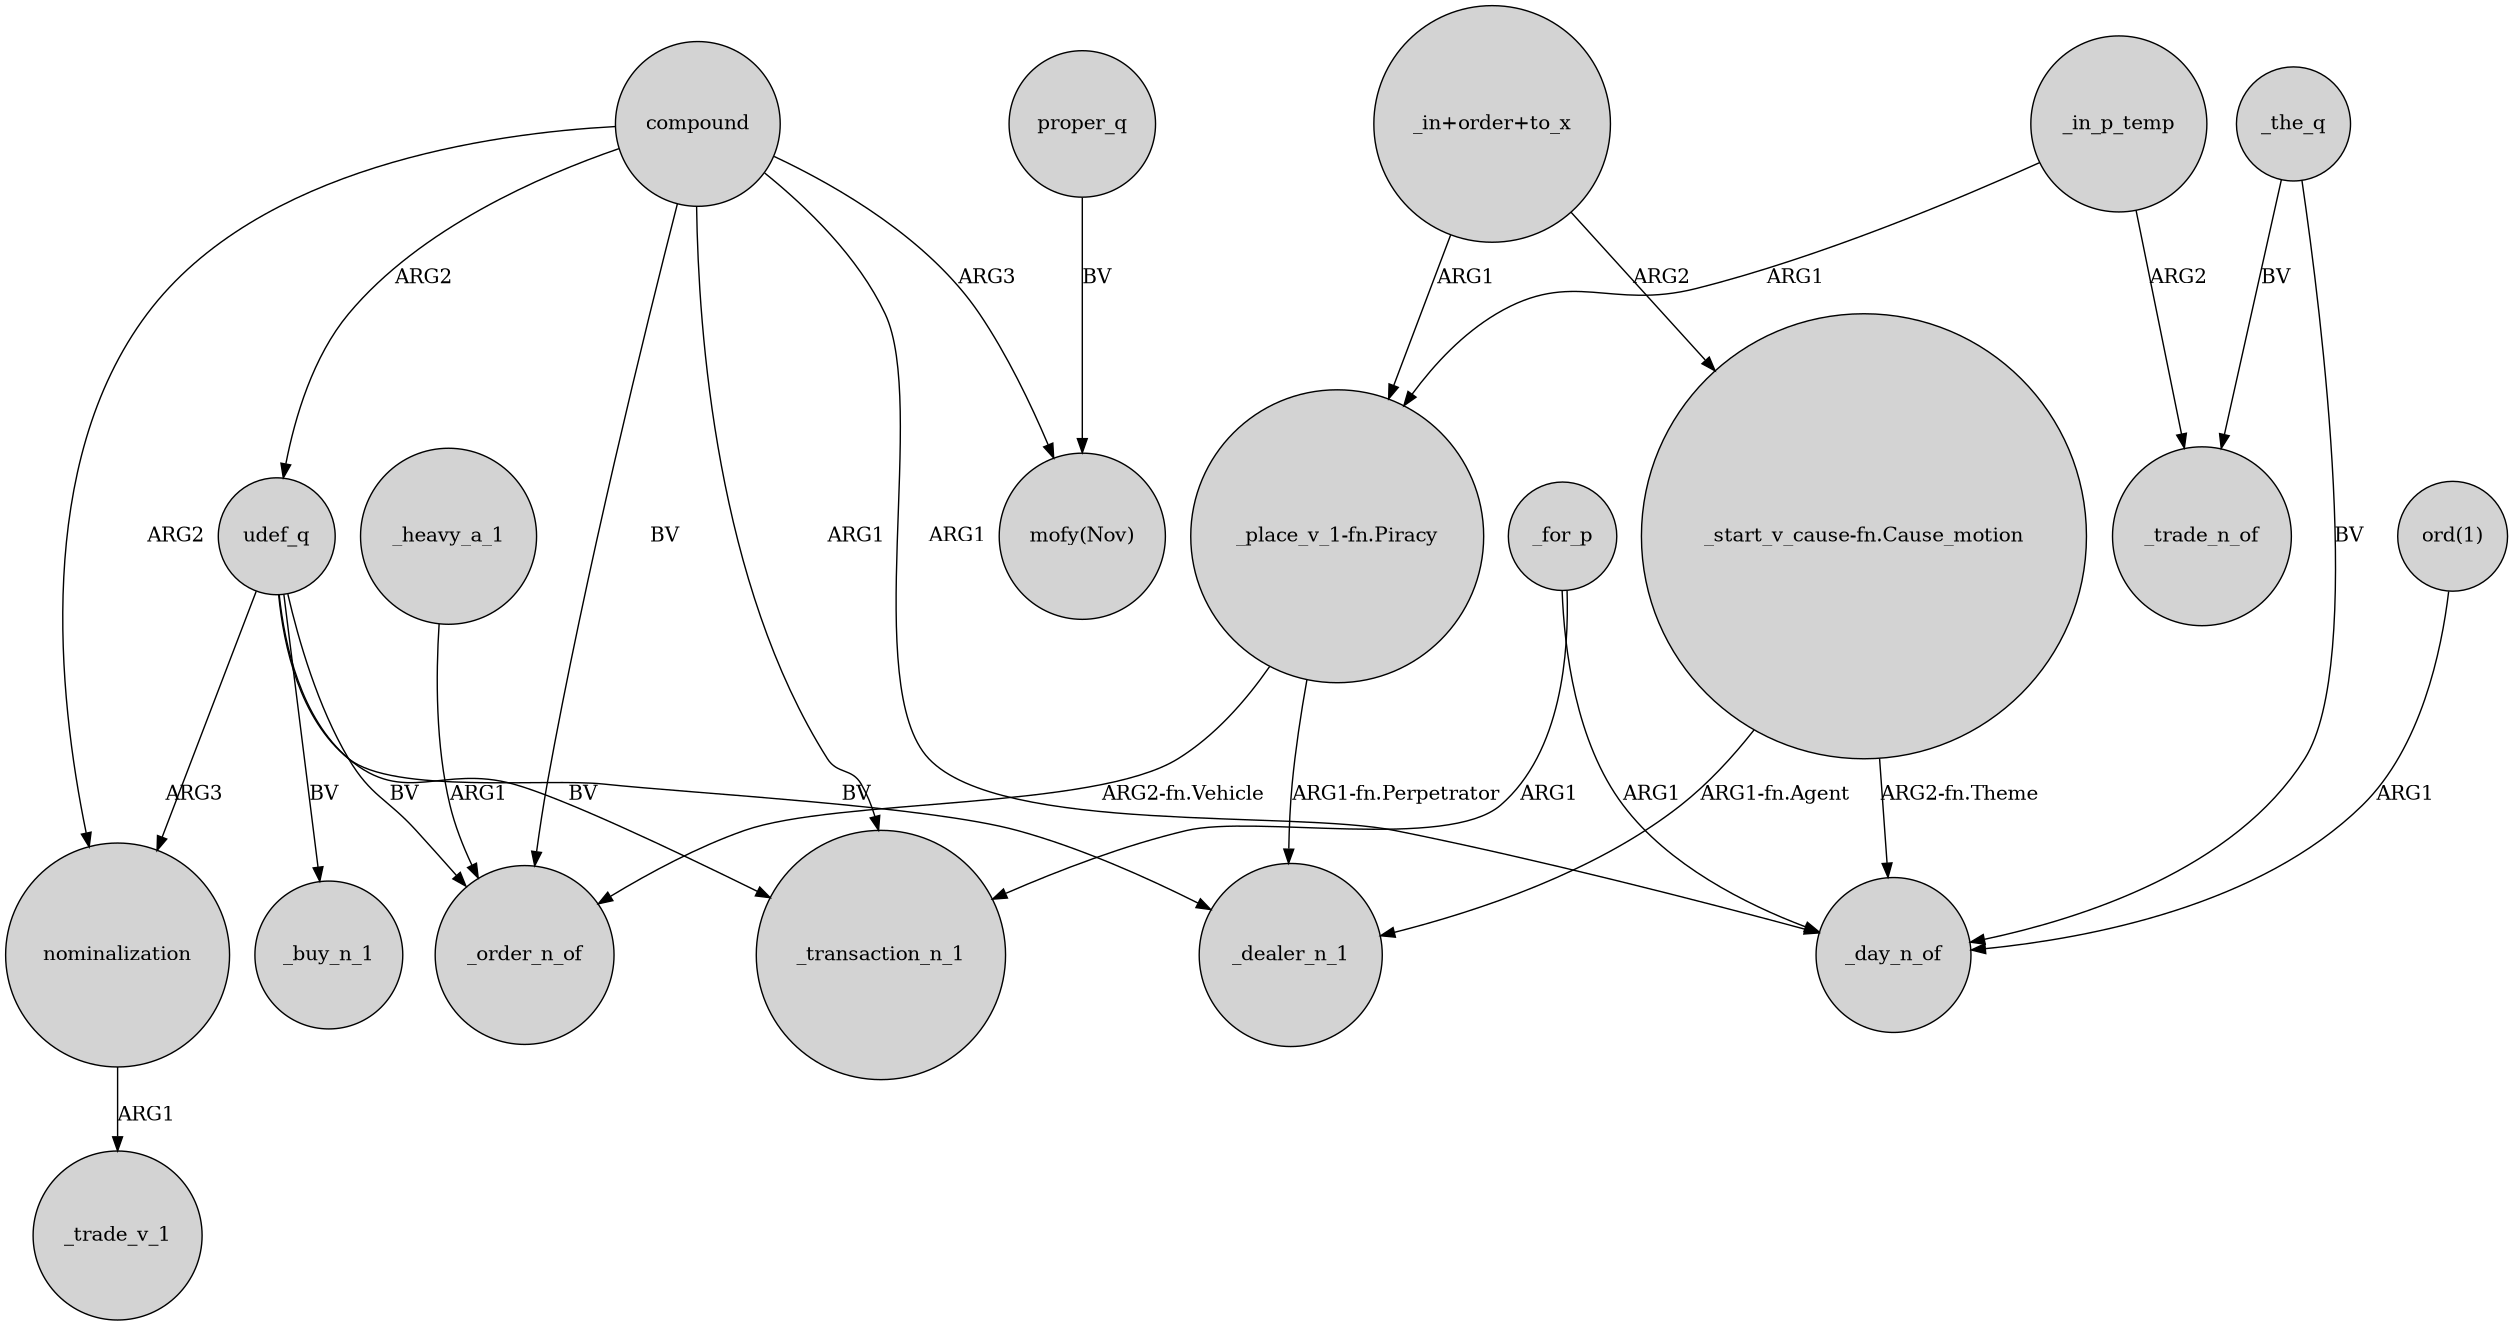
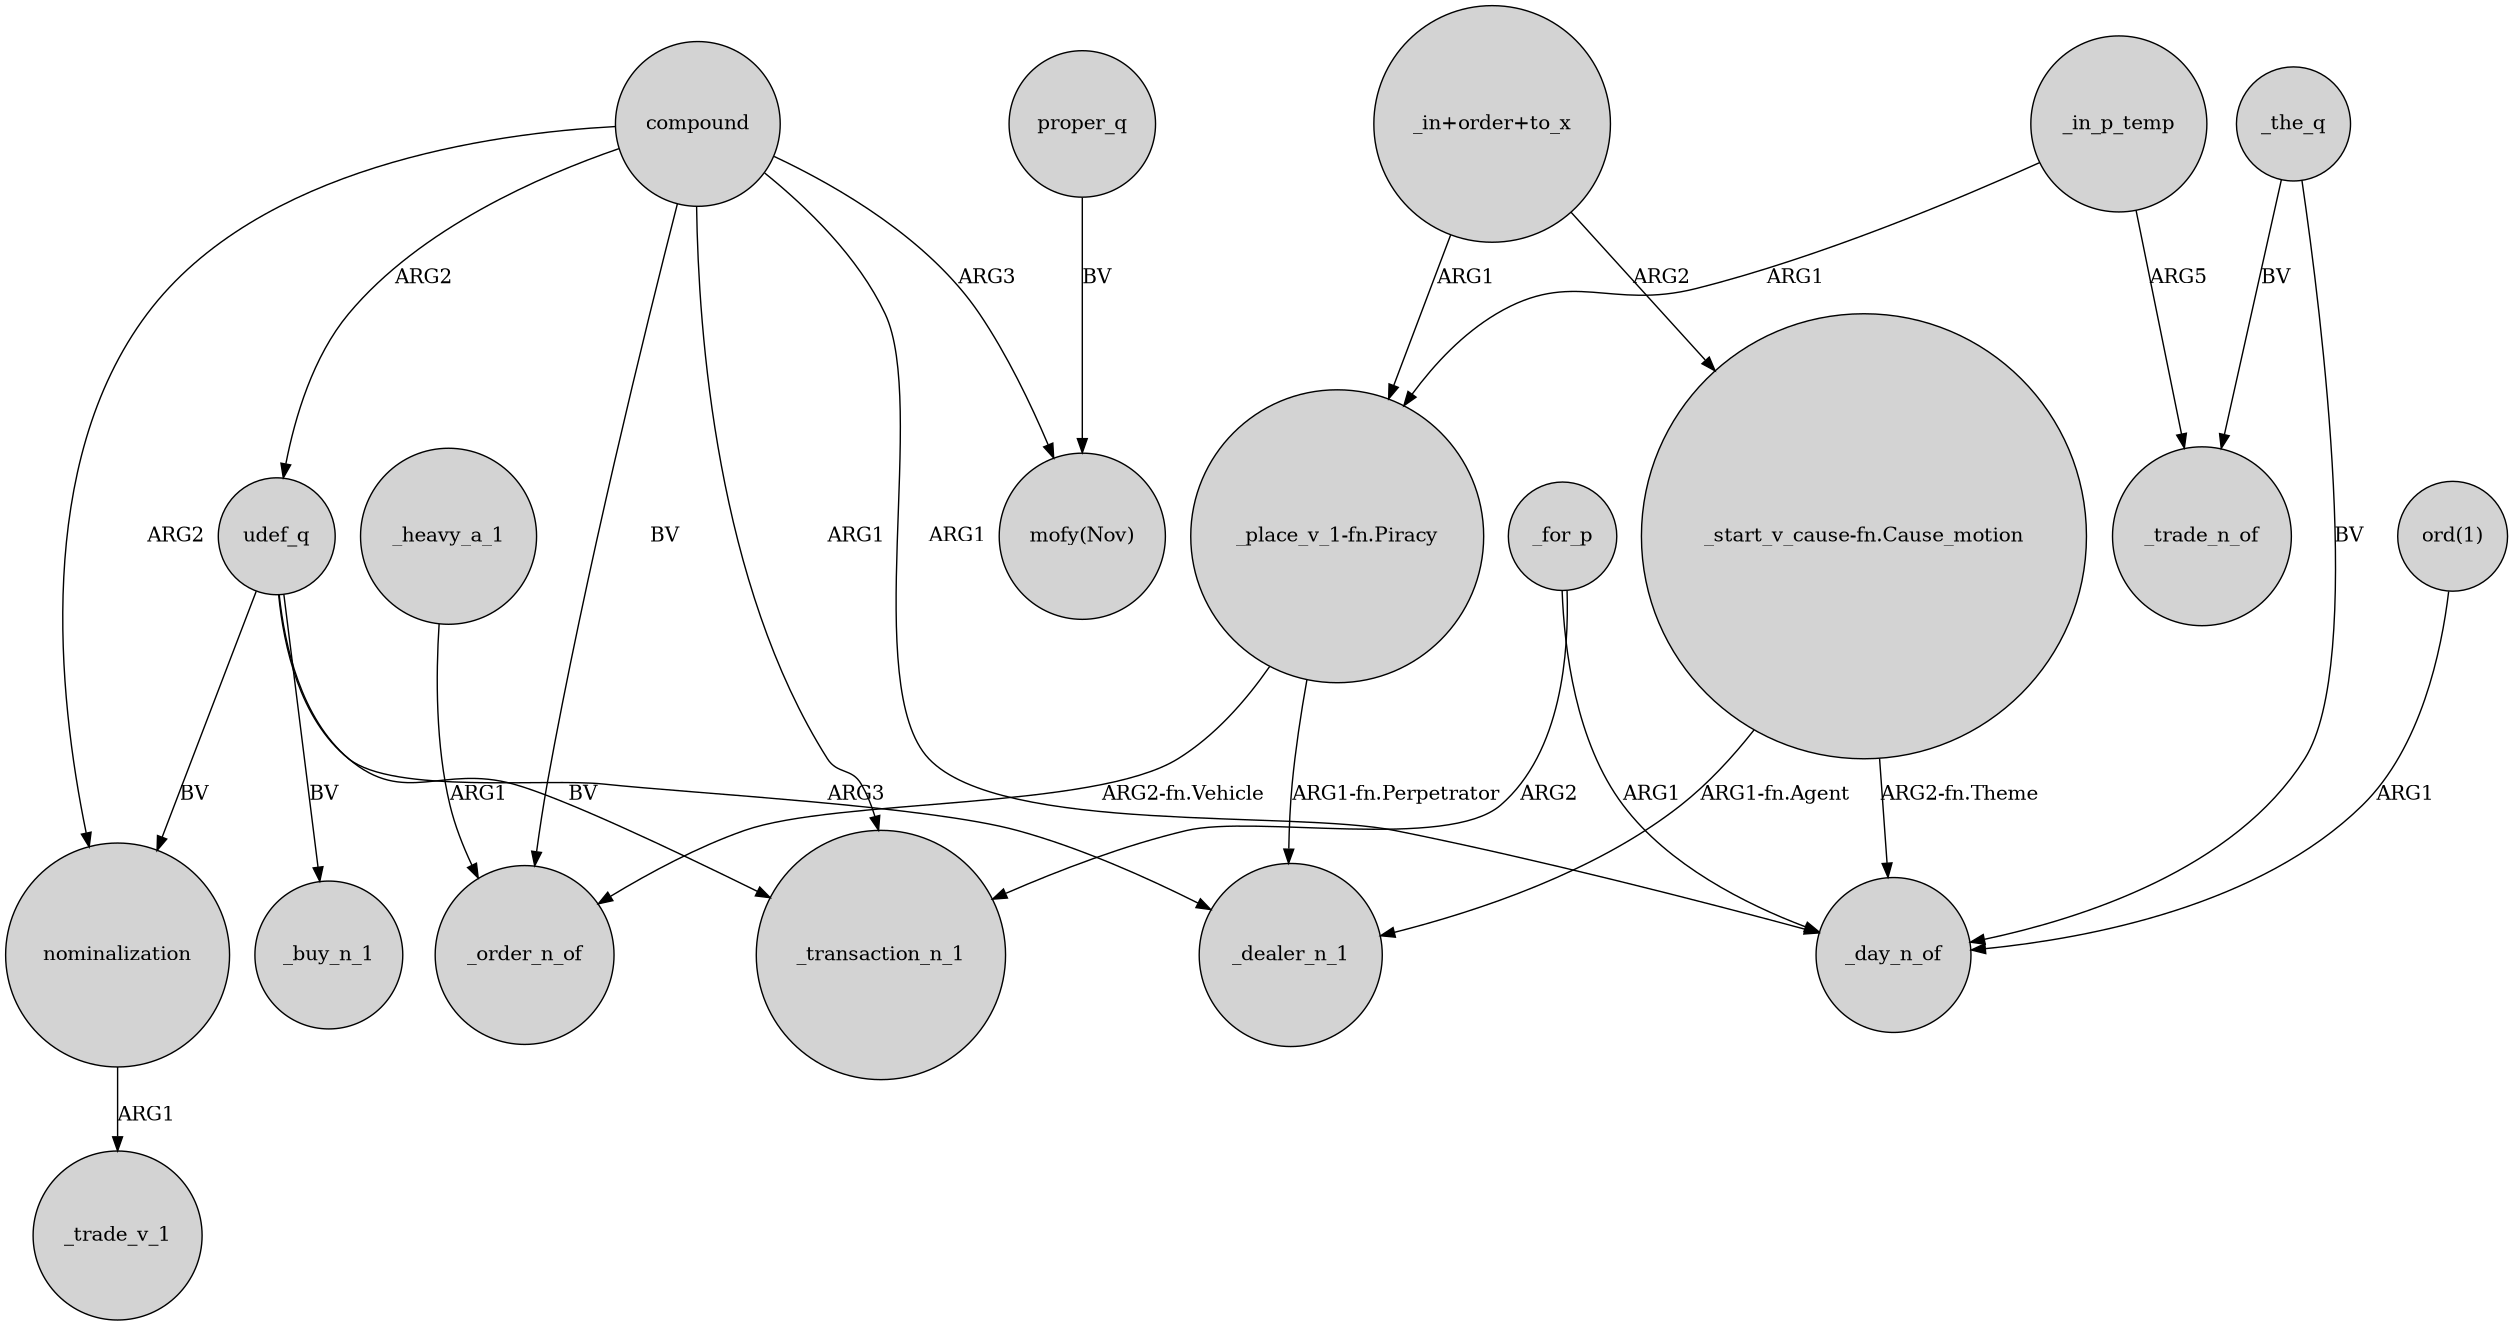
edge "_in_p_temp" -> "_trade_n_of": label "ARG2" -> "ARG5"
edge "udef_q" -> "_order_n_of": removed, label "BV"
edge "udef_q" -> "nominalization": label "ARG3" -> "BV"
edge "udef_q" -> "_dealer_n_1": label "BV" -> "ARG3"
edge "_for_p" -> "_transaction_n_1": label "ARG1" -> "ARG2"
